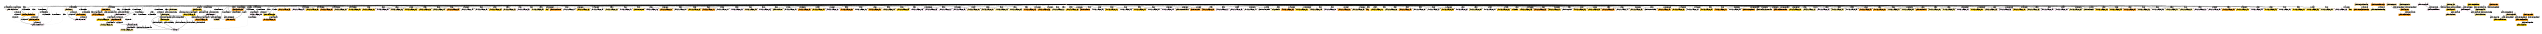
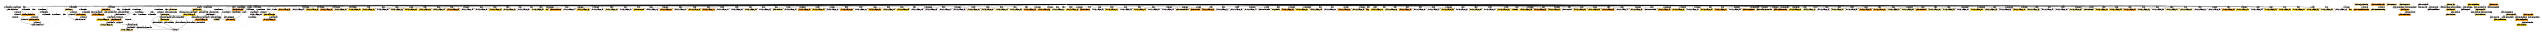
edge "SpanishWine:VegaSicilia" -> "SpanishWine:Unico": added, label "SpanishWine:produces"
node "-7db1d75b:187afff60e8:-7ff8": fillcolor white -> gold
